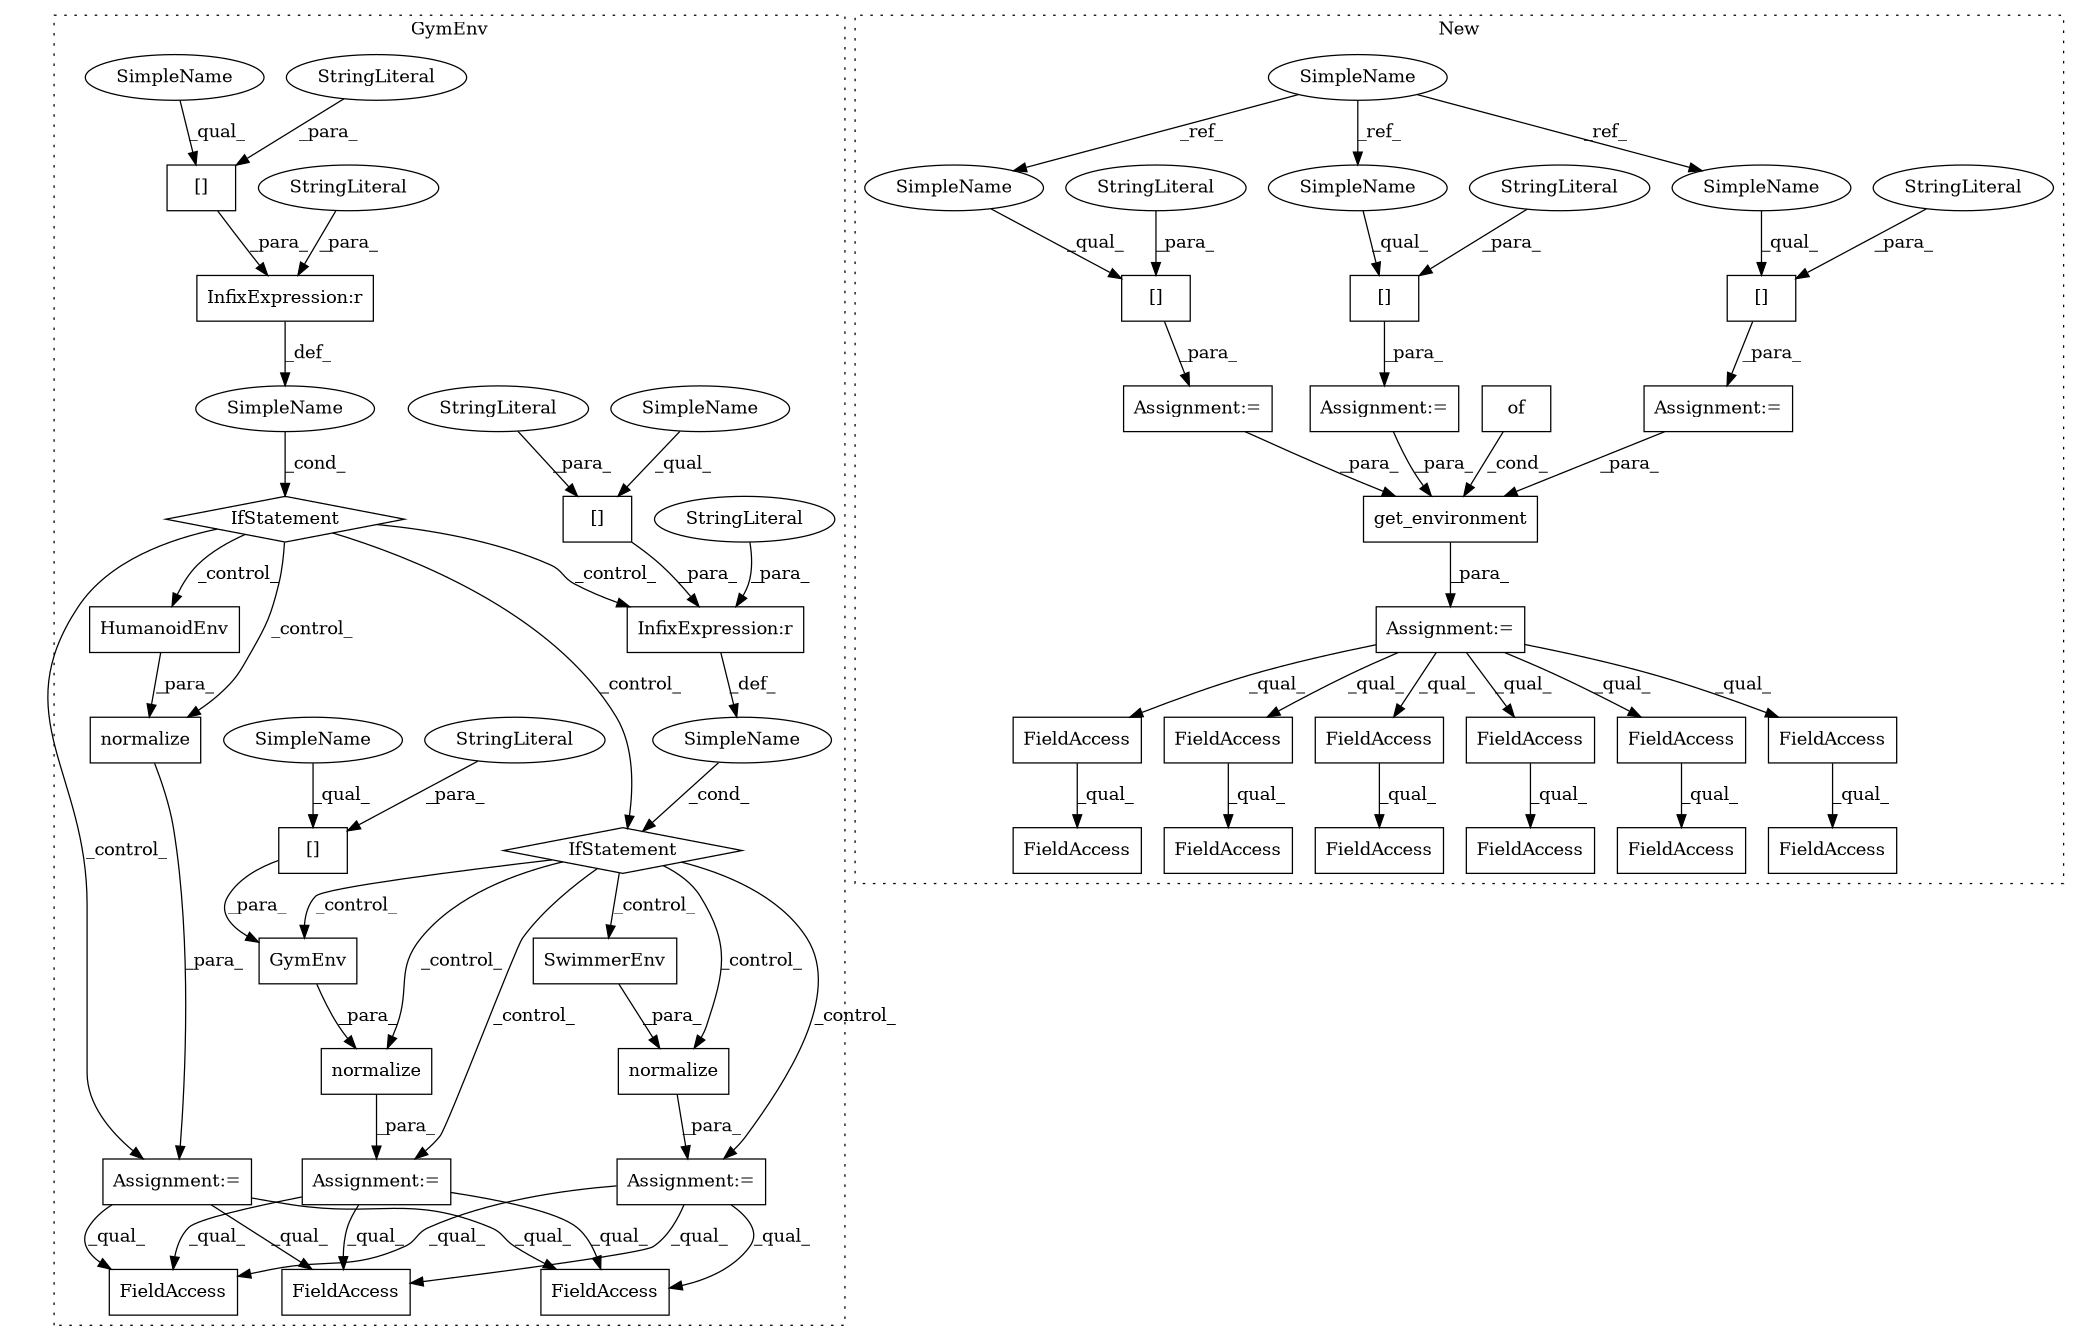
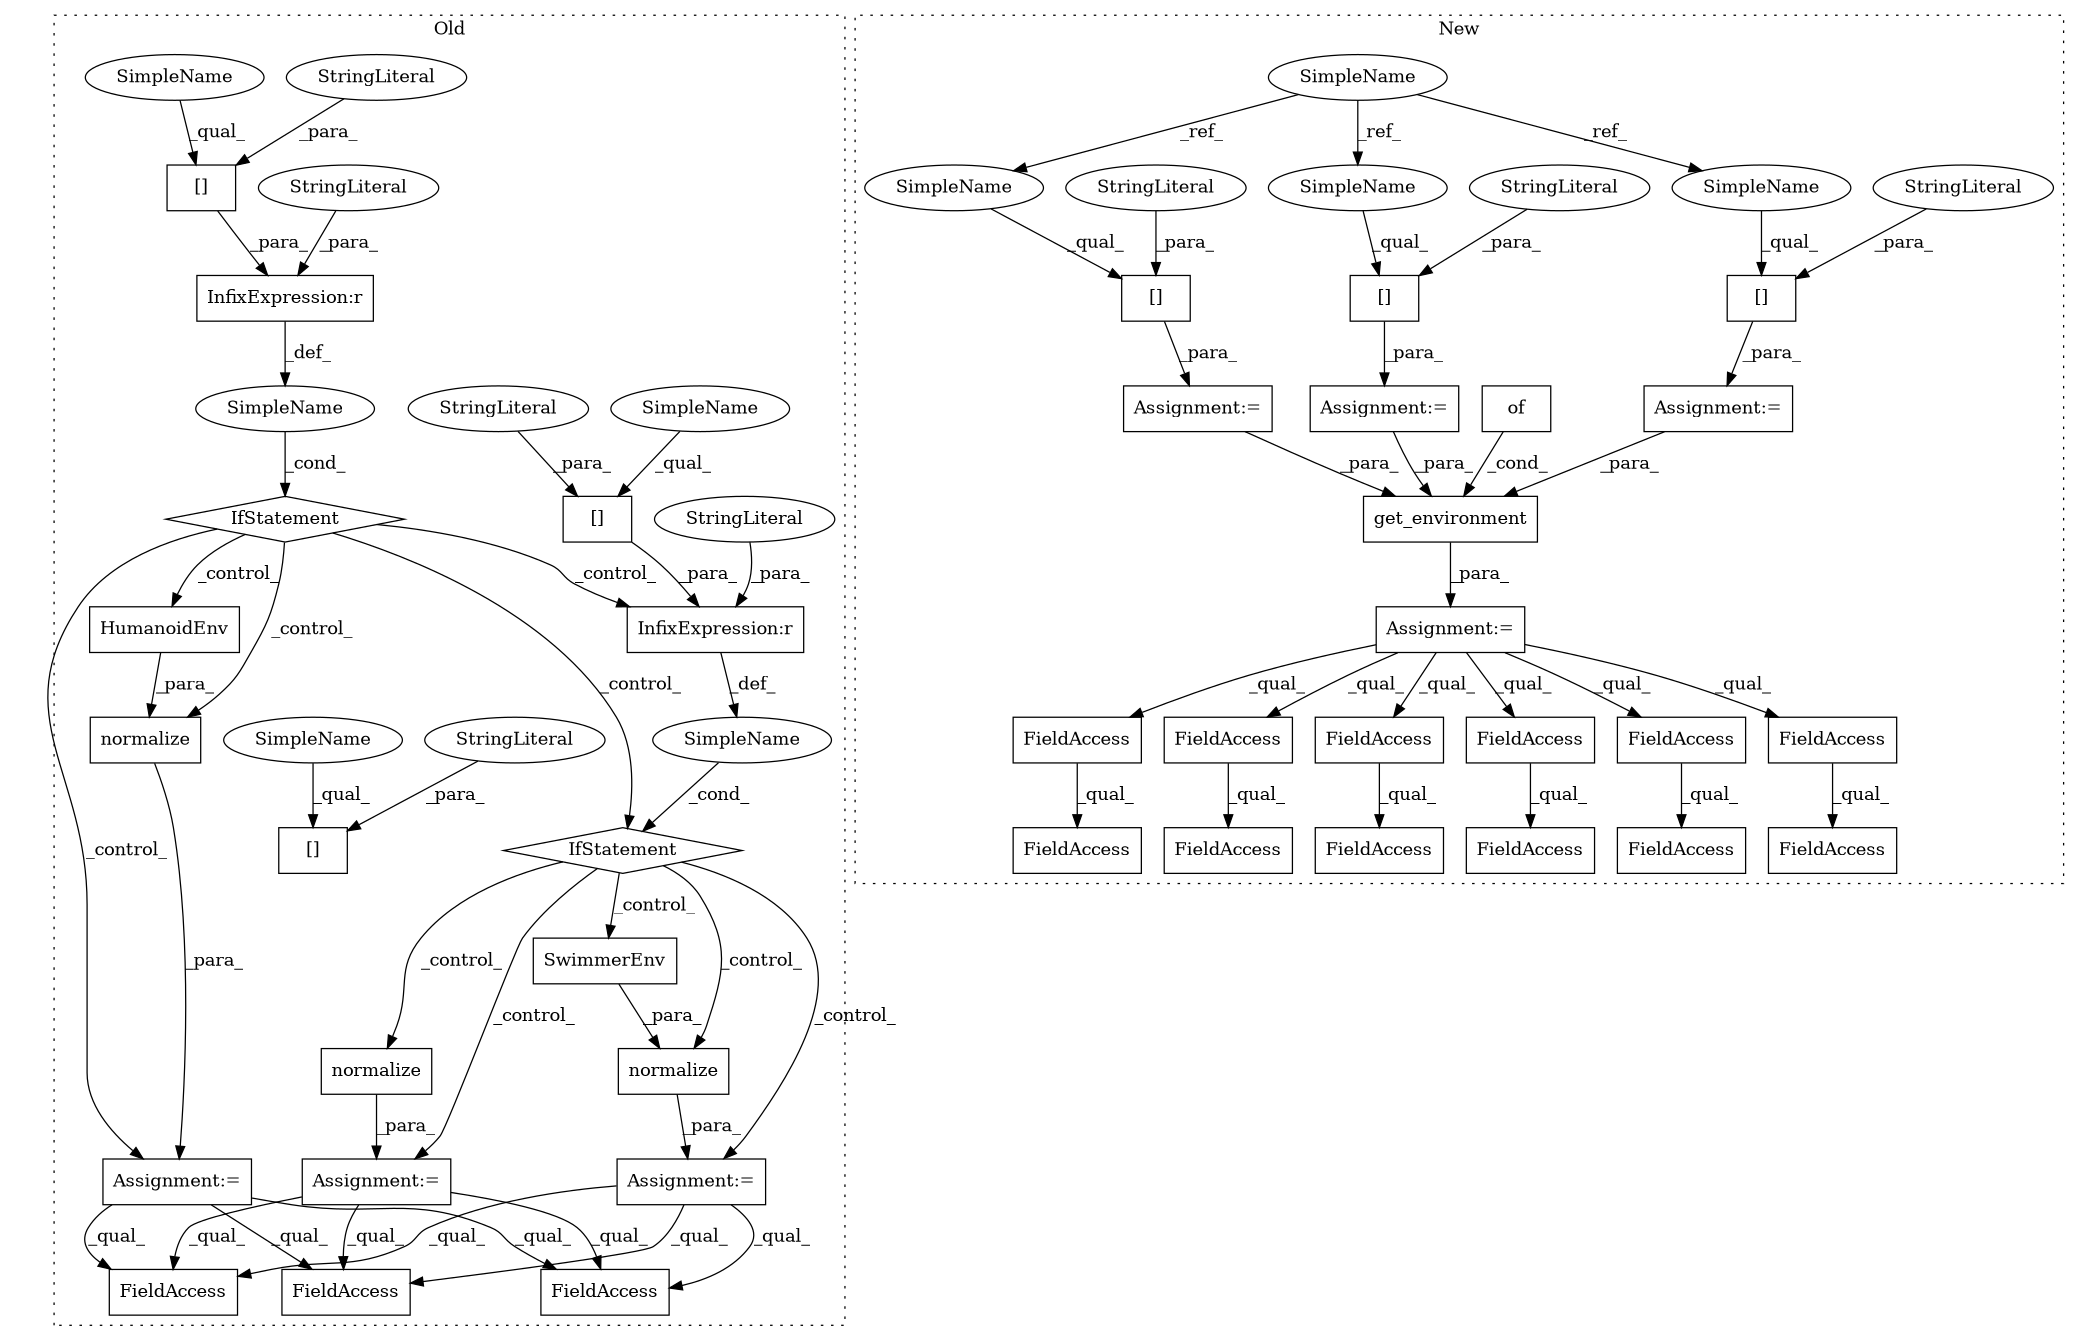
cluster "GymEnv": label "GymEnv" -> "Old"
node "GymEnv": removed
